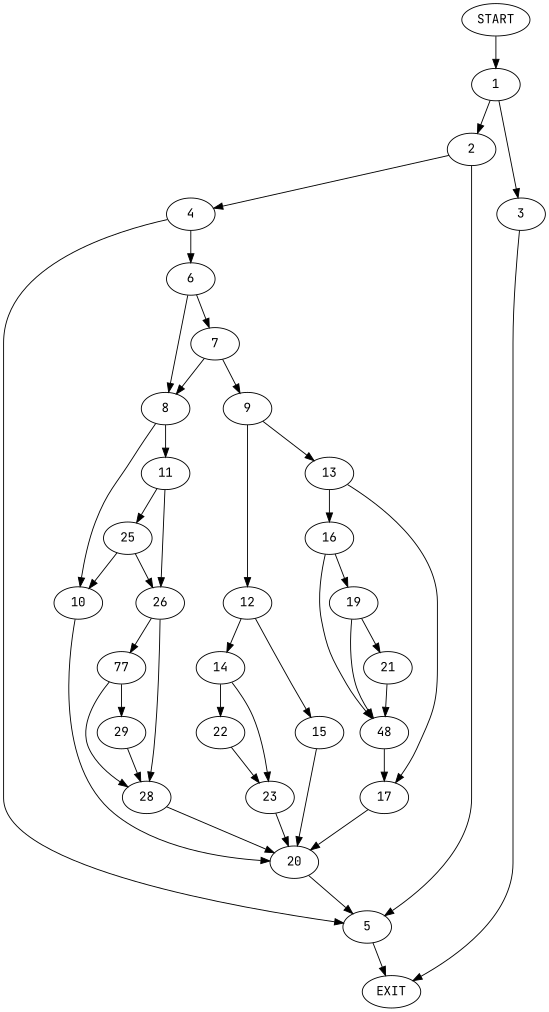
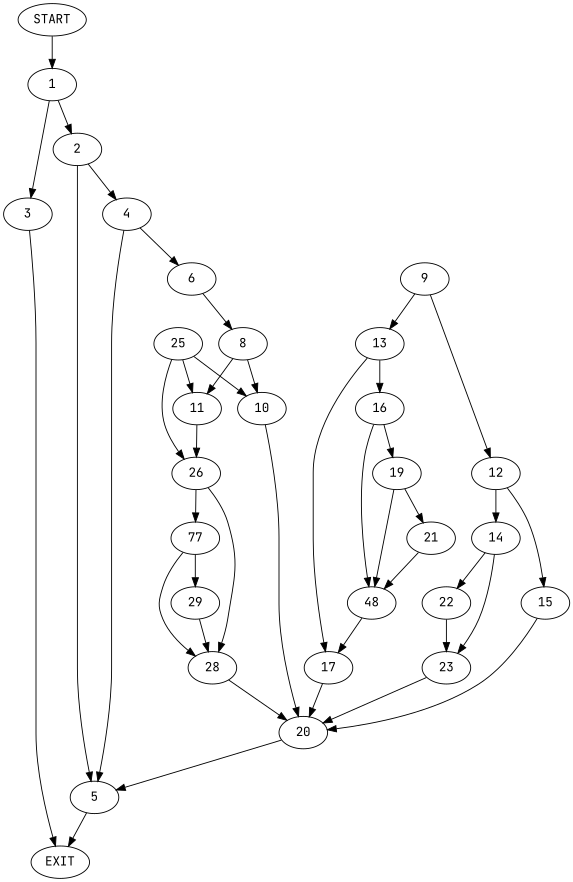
node "7": removed
edge "11" -> "25": reversed
